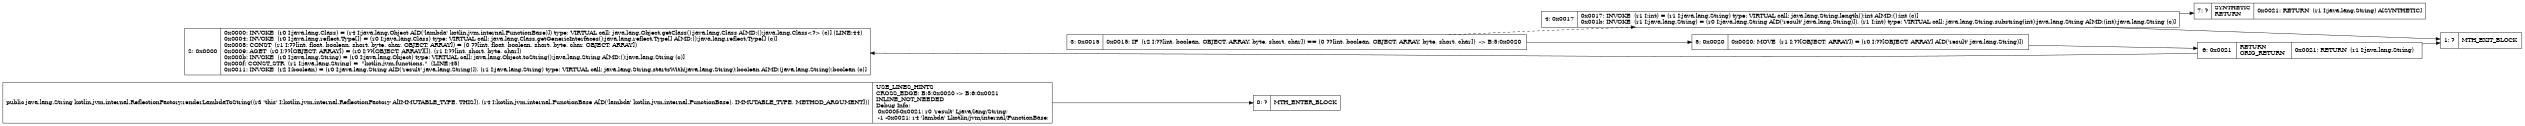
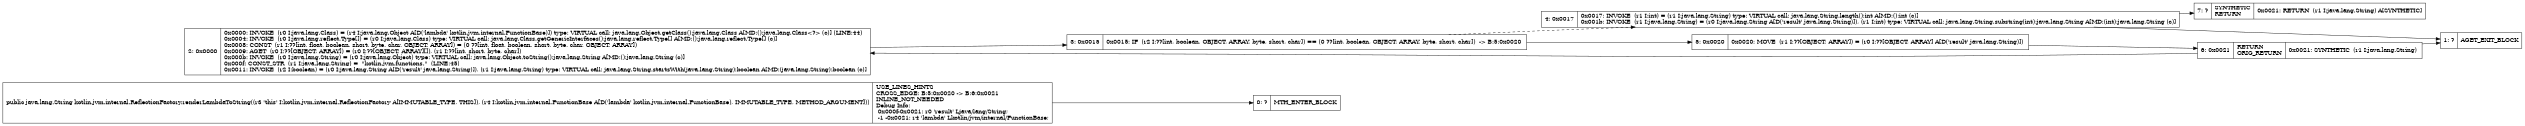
node "1: ?": text "MTH_EXIT_BLOCK" -> "AGET_EXIT_BLOCK"
edge "2: 0x0000" -> "3: 0x0015": added
node "6: 0x0021": text "0x0021: RETURN  (r1 I:java.lang.String)" -> "0x0021: SYNTHETIC  (r1 I:java.lang.String)"
